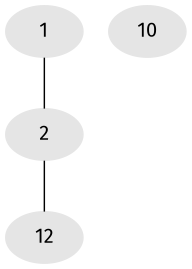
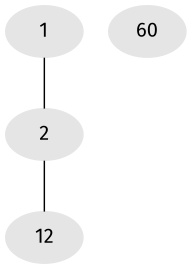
node "10": label "10" -> "60"
